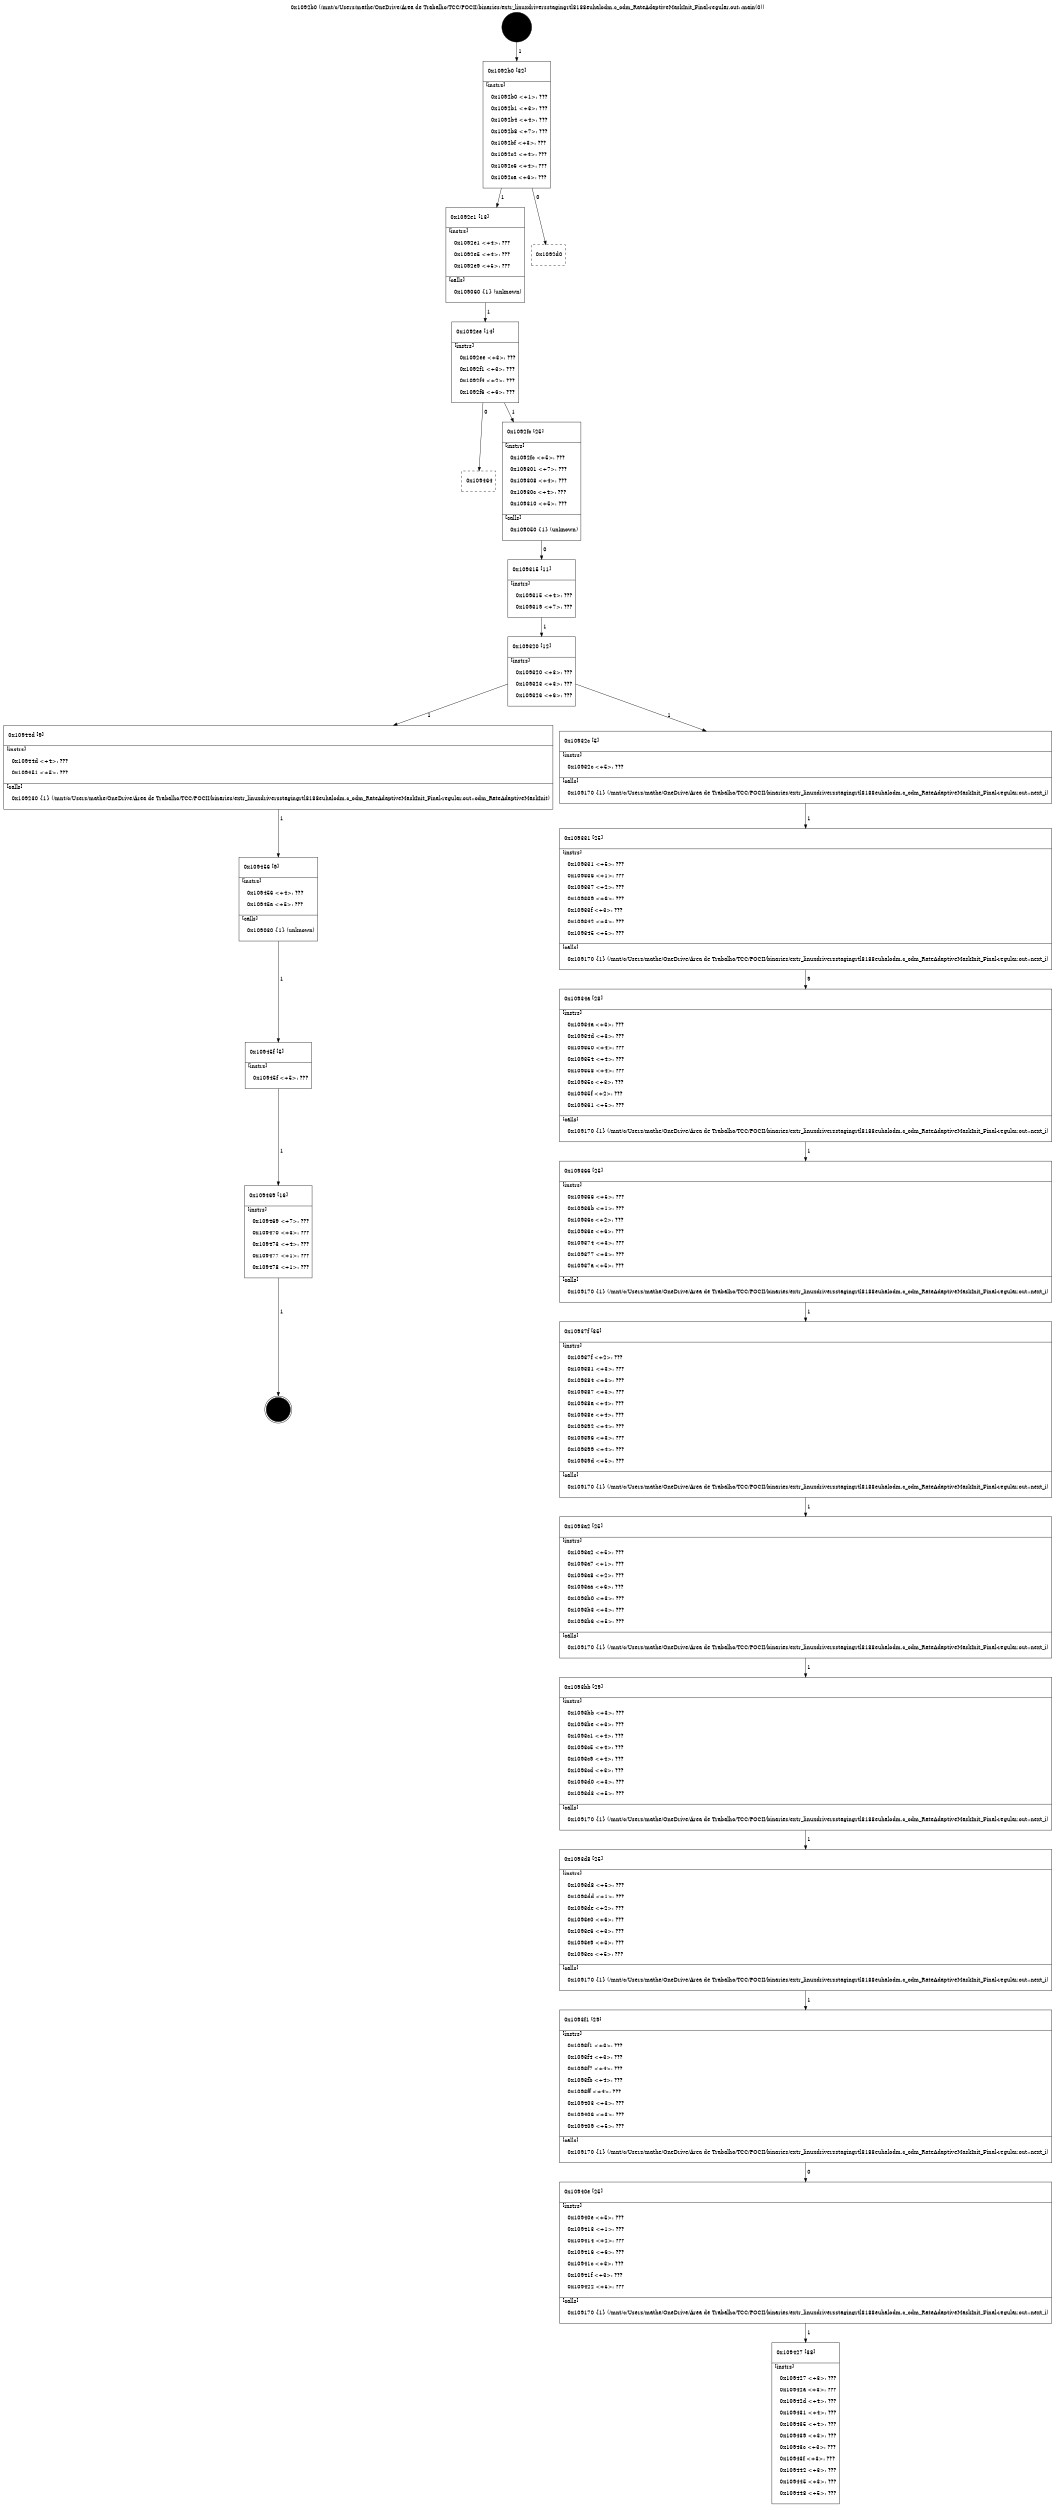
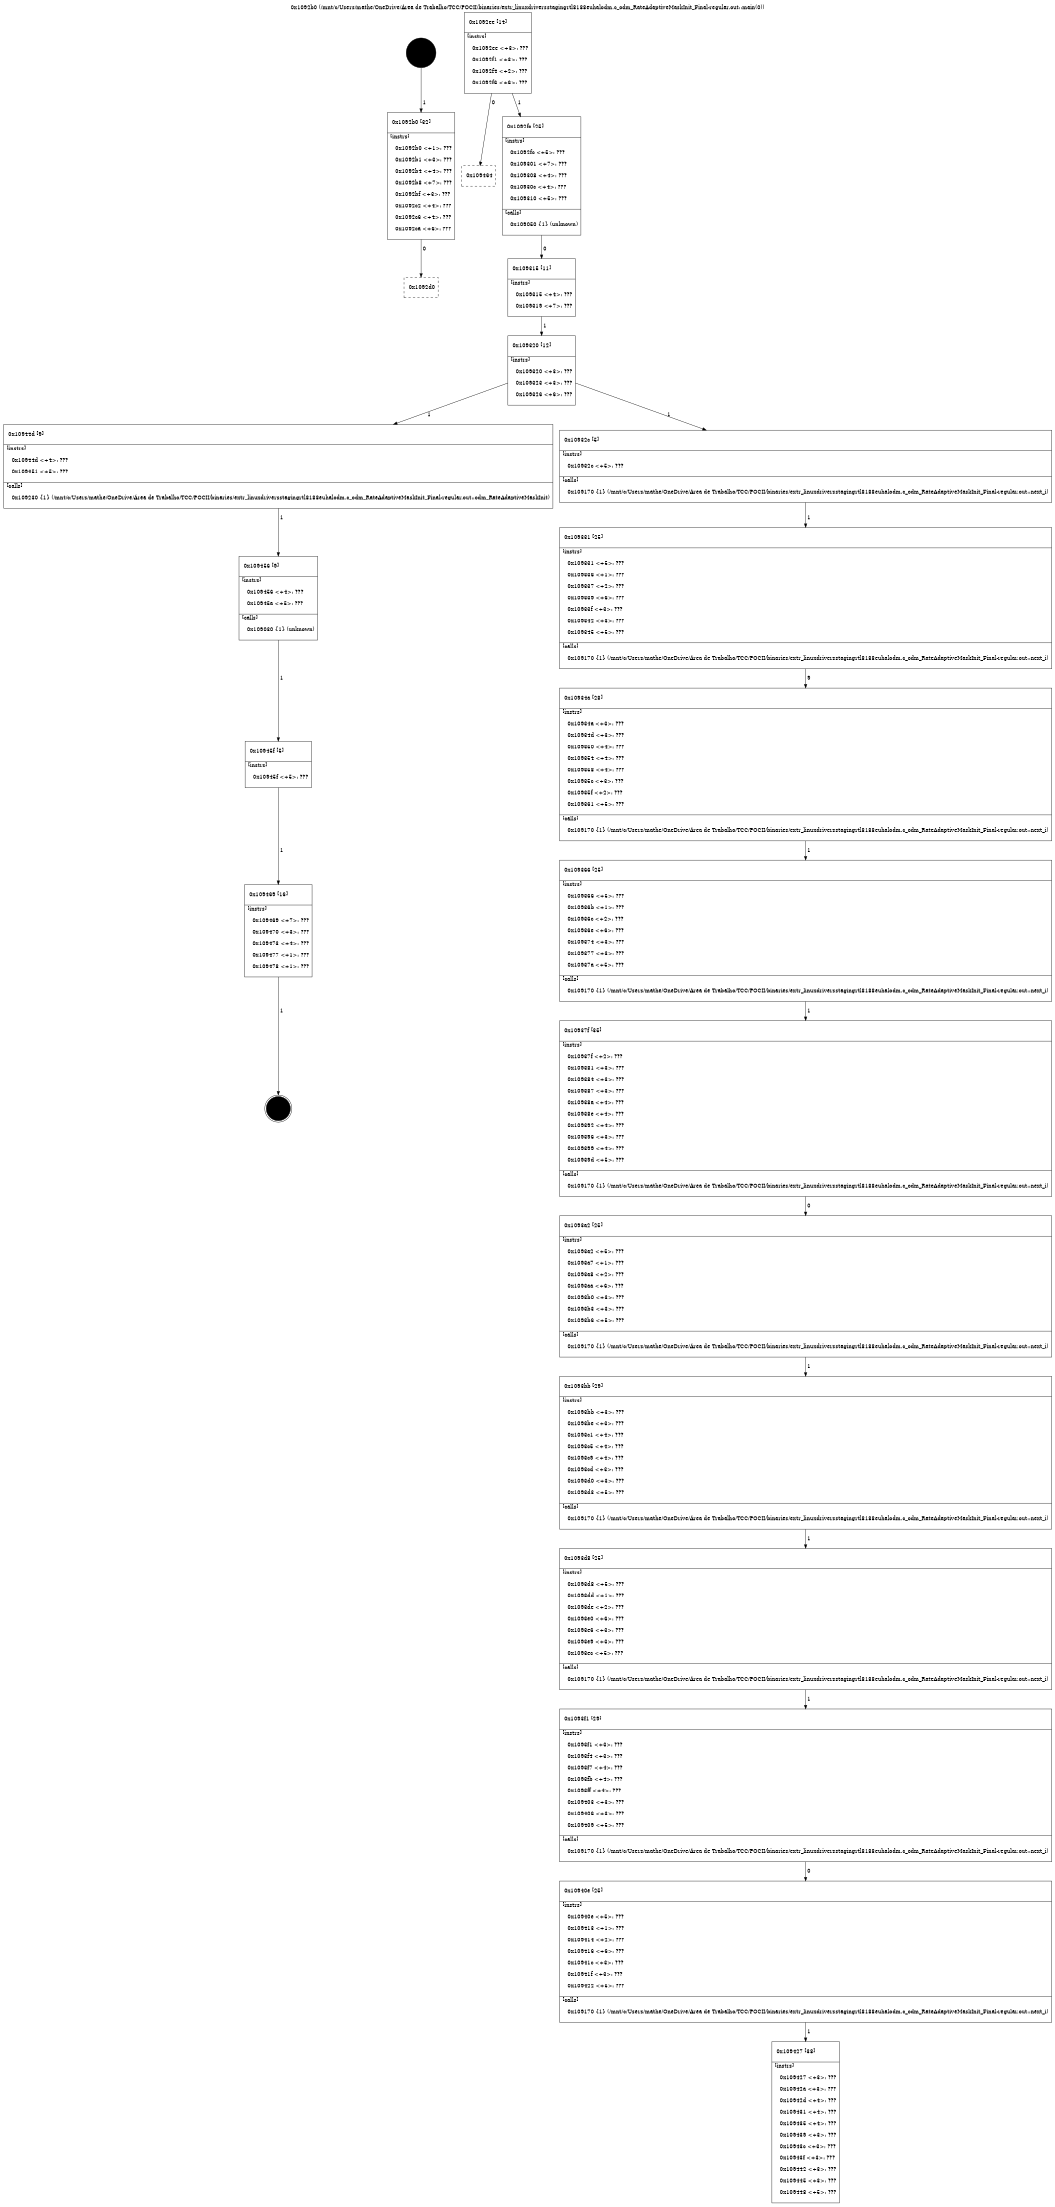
node "0x1092e1 [13]": removed
edge "0x10937f [35]" -> "0x1093a2 [25]": label " 1" -> " 0"
